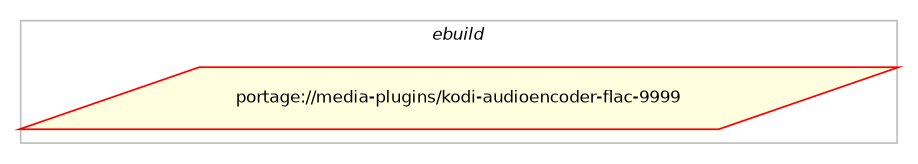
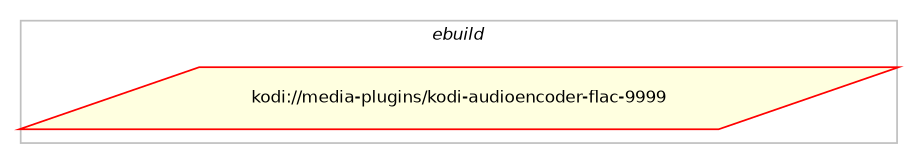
node "portage://media-plugins/kodi-audioencoder-flac-9999": label "portage://media-plugins/kodi-audioencoder-flac-9999" -> "kodi://media-plugins/kodi-audioencoder-flac-9999"
